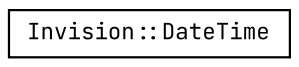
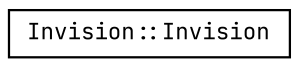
node "Invision::DateTime": label "Invision::DateTime" -> "Invision::Invision"
